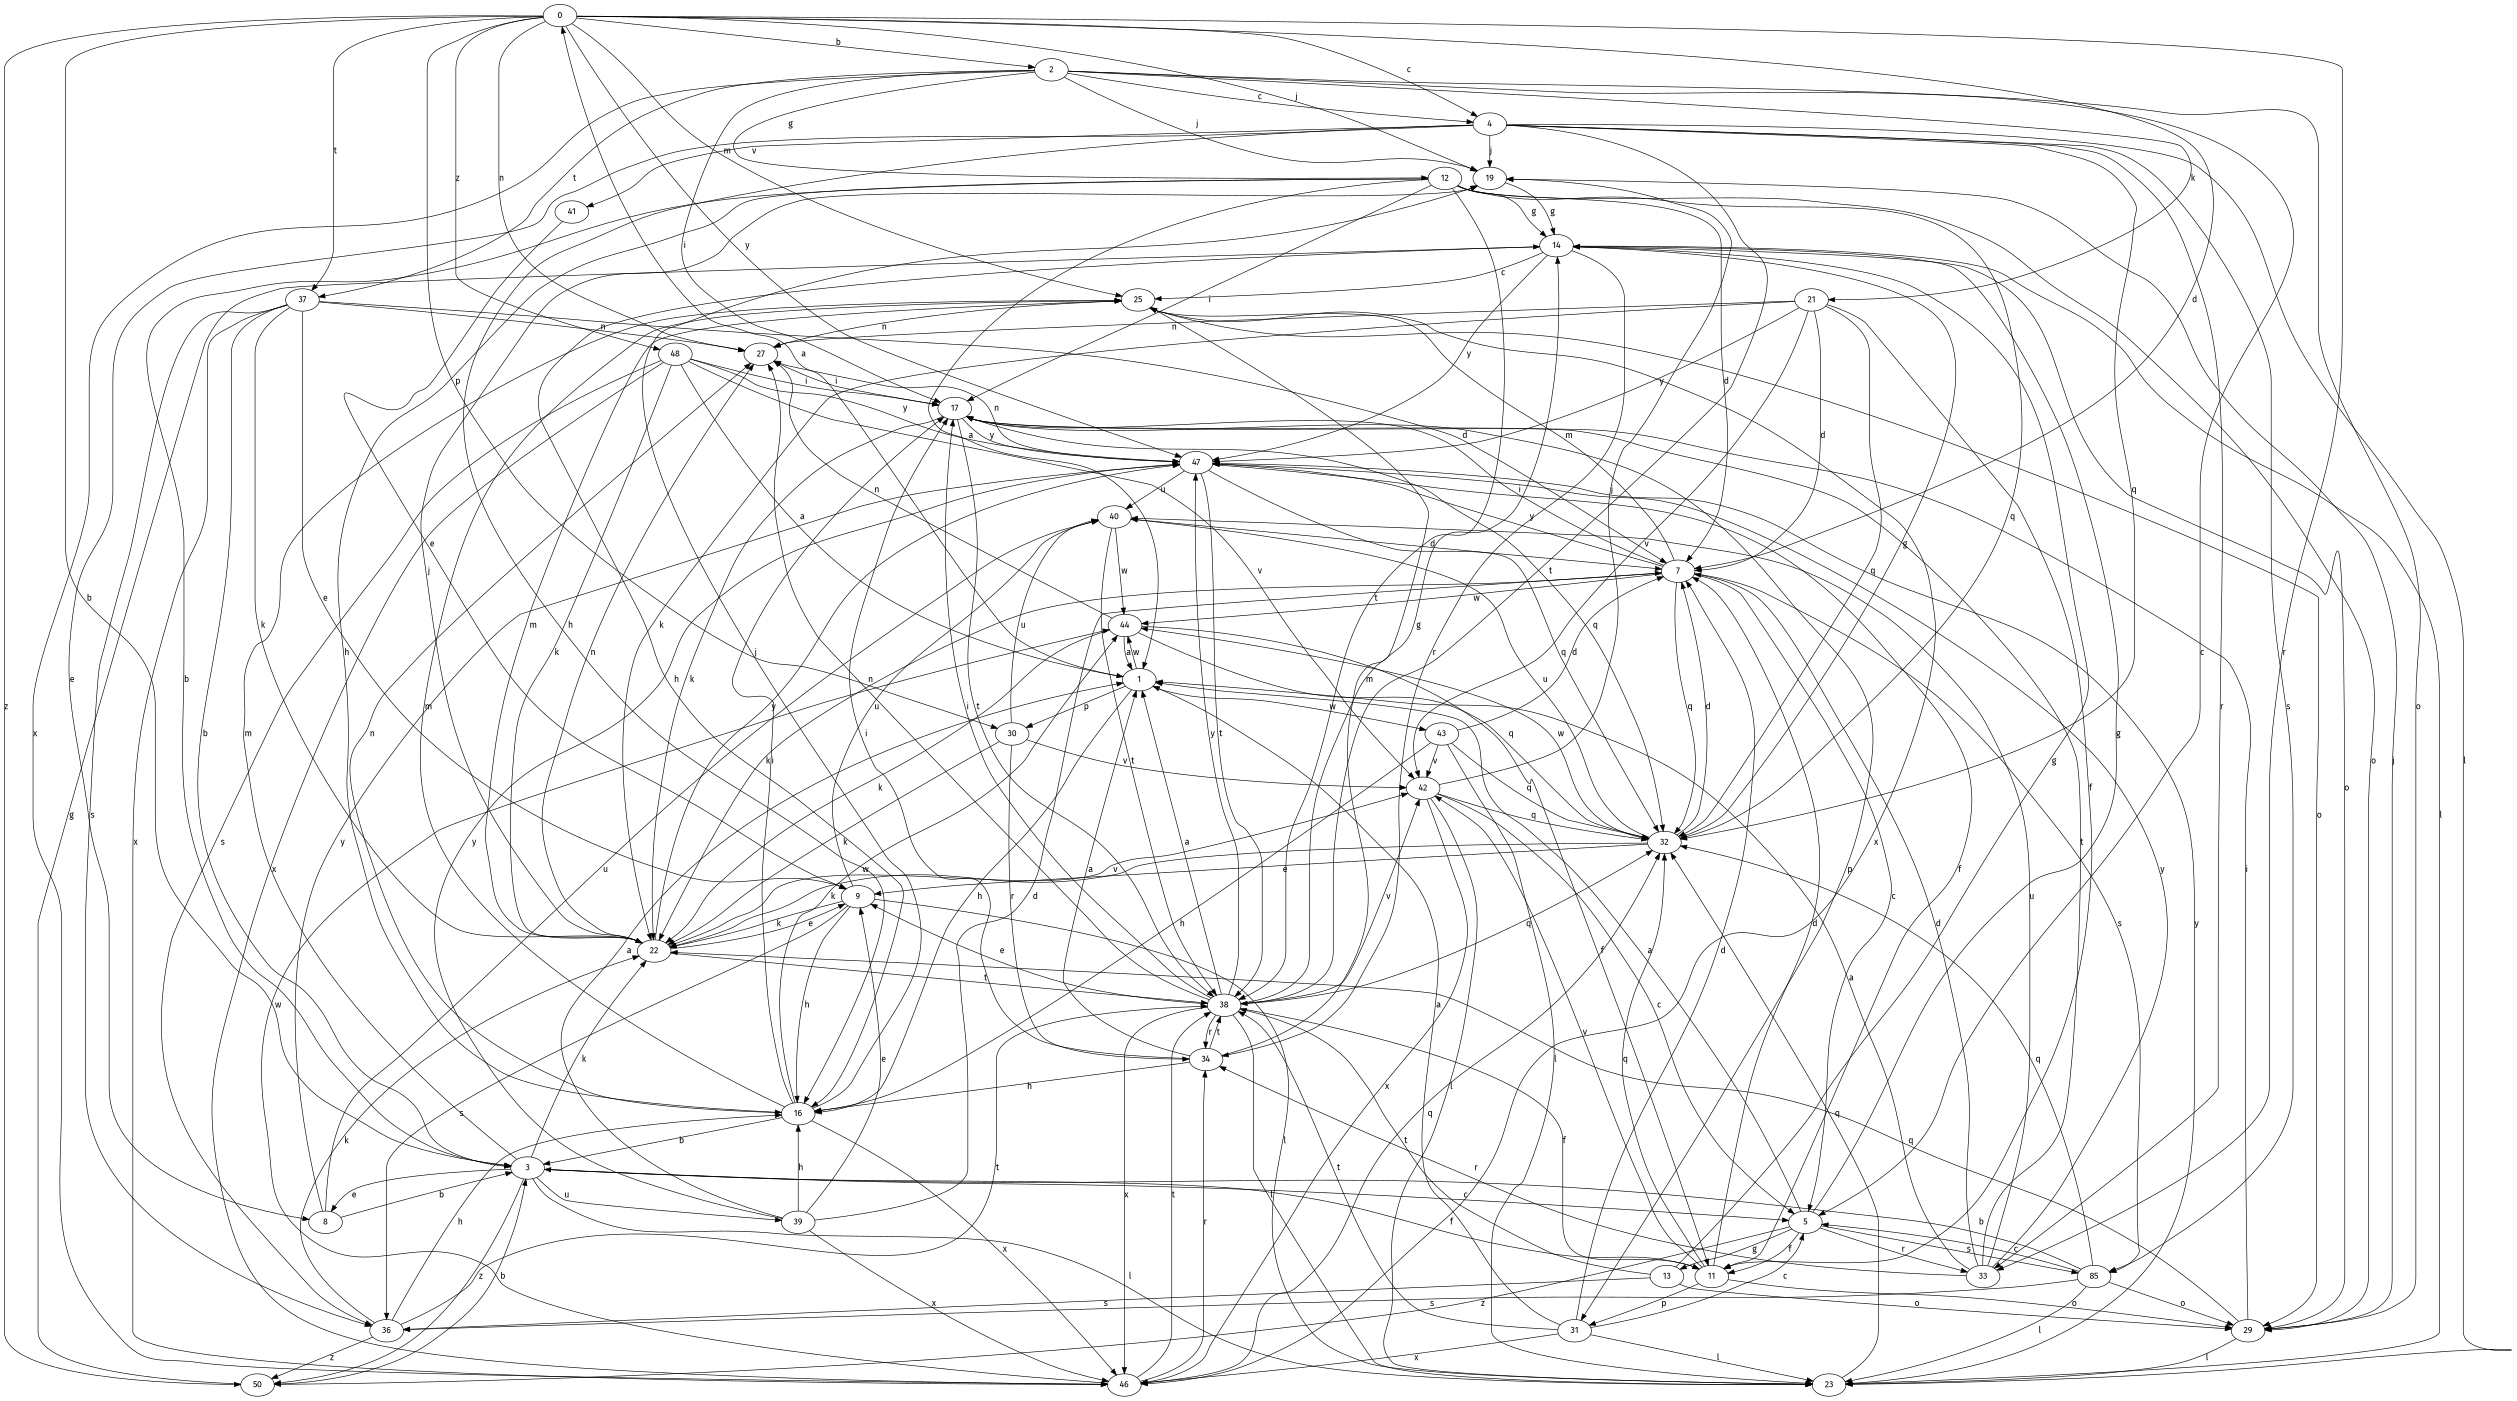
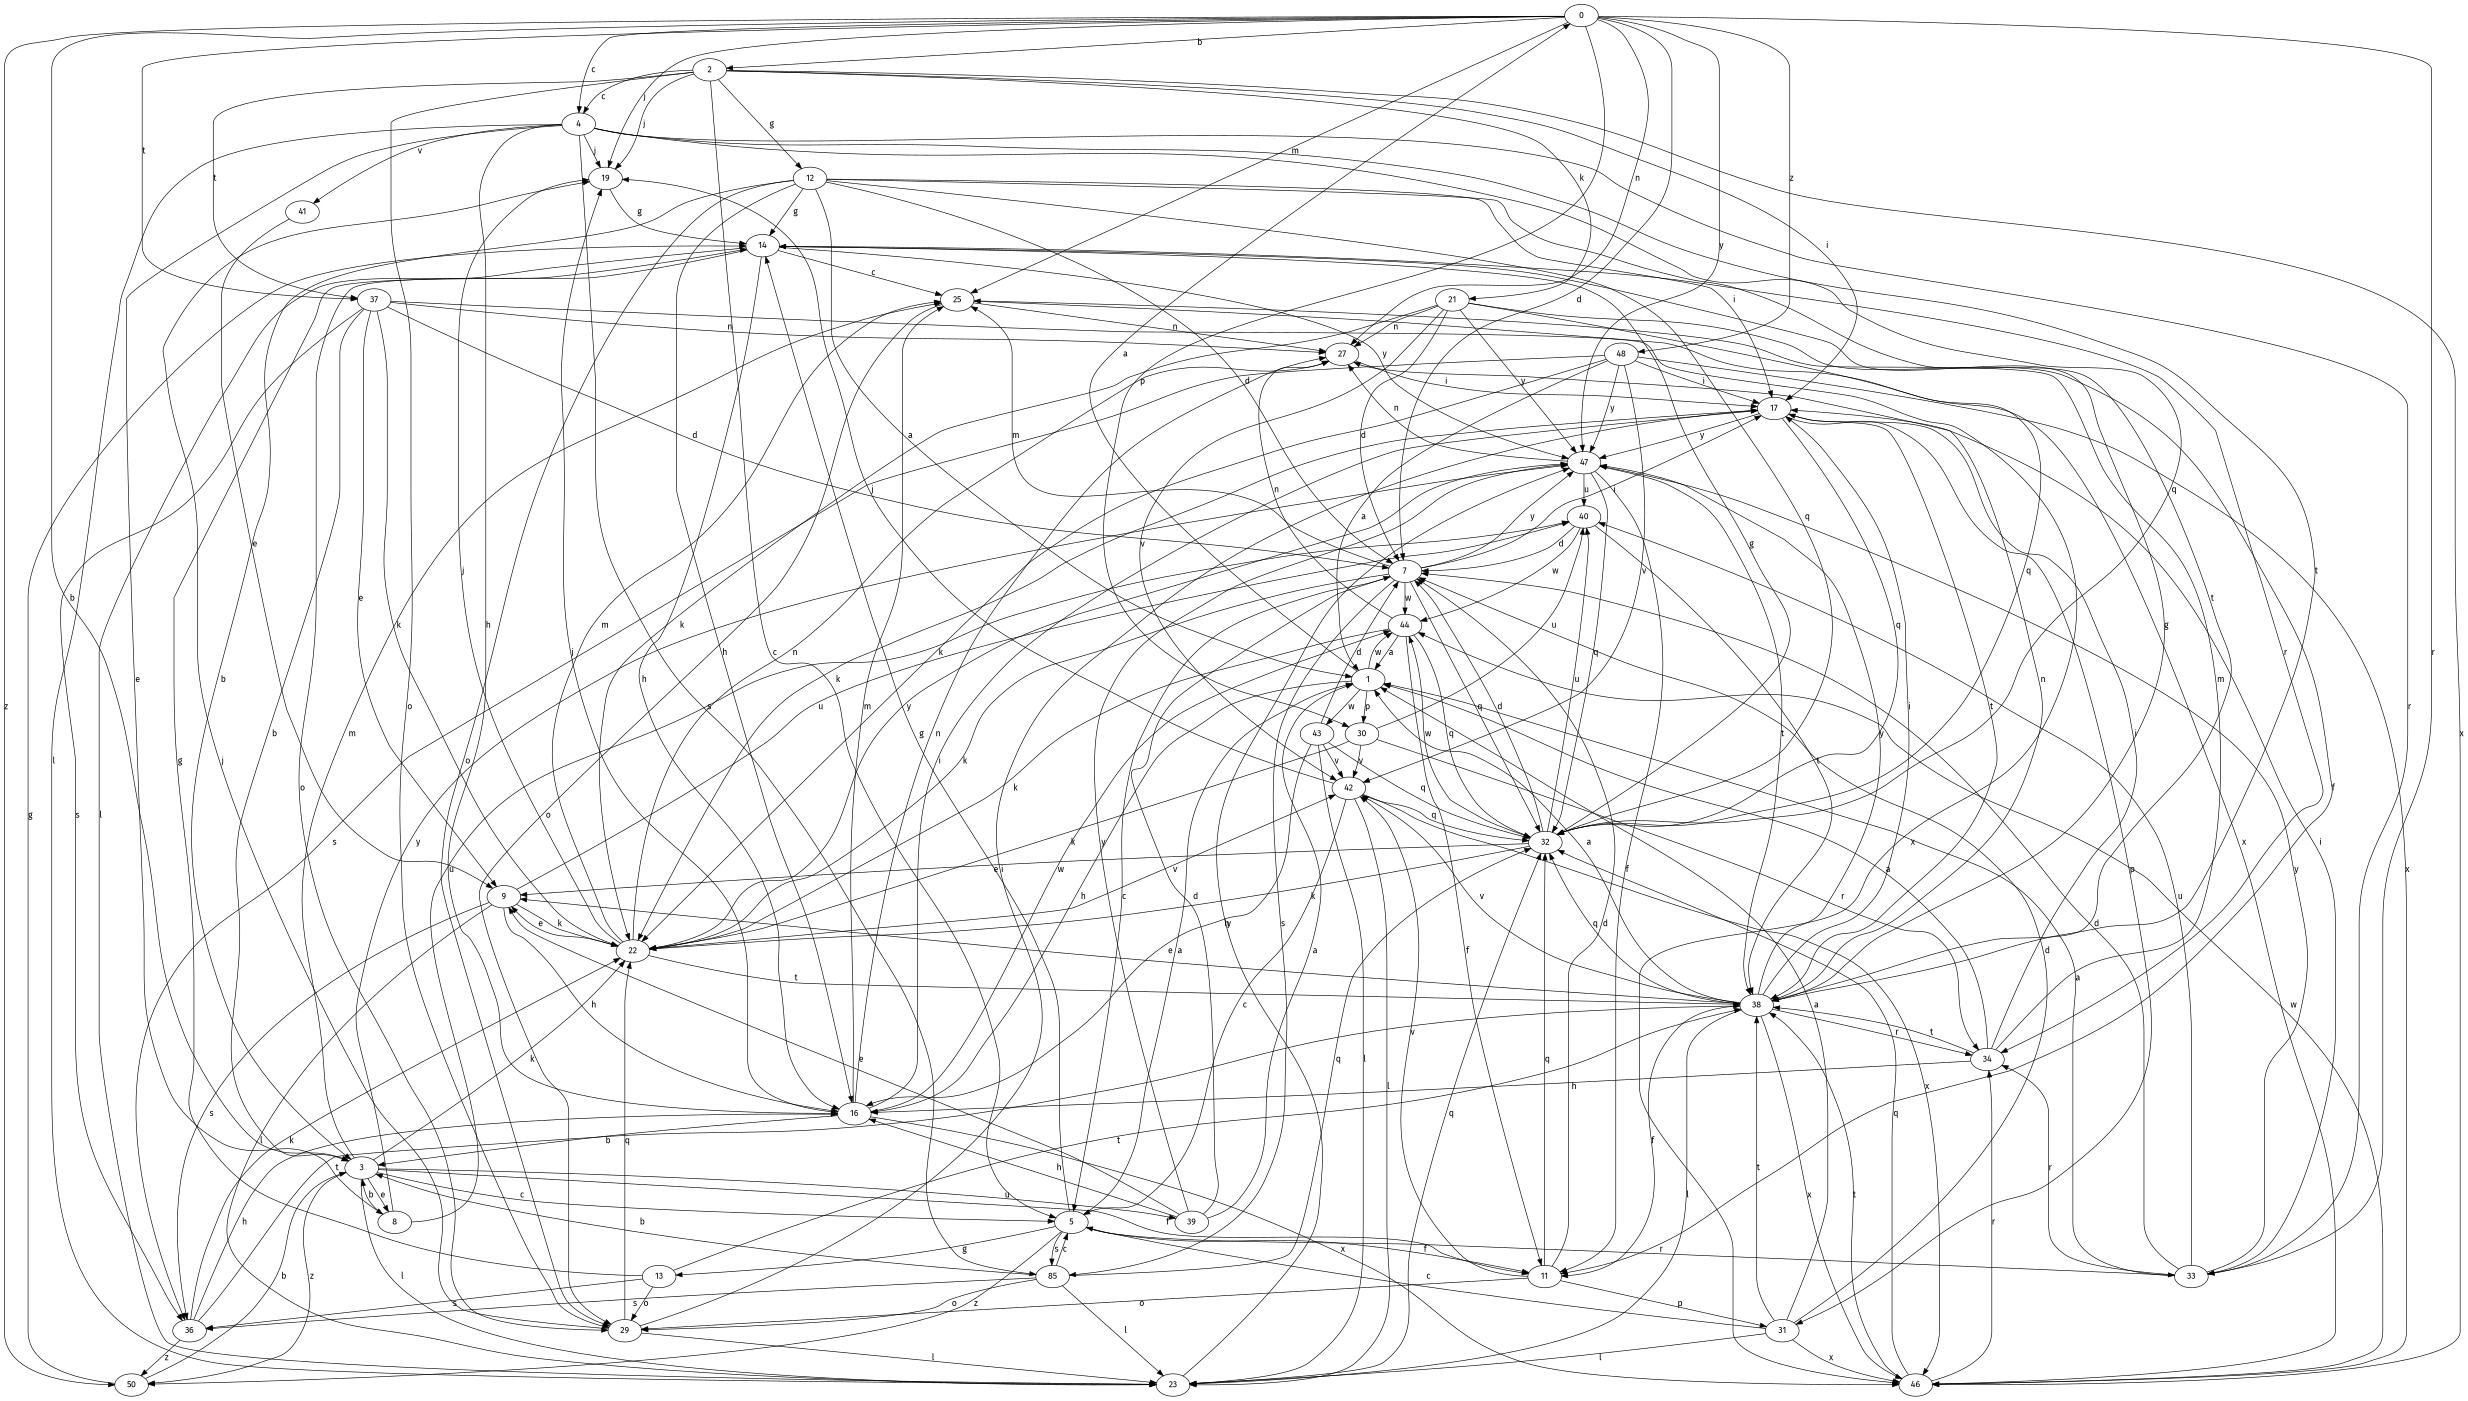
edge "33" -> "17": label "t" -> "i"
edge "39" -> "46": removed, label "x"
